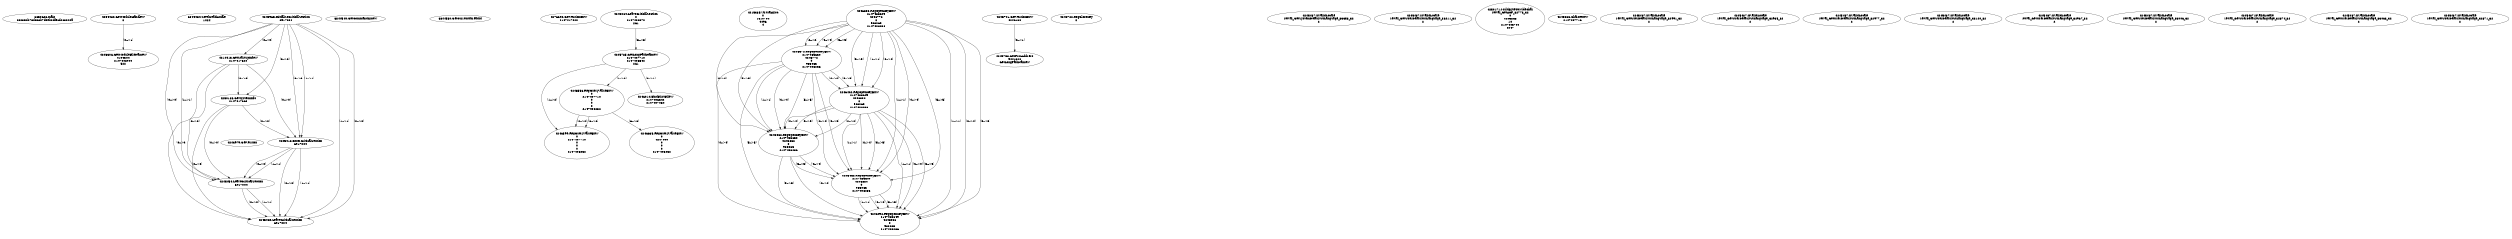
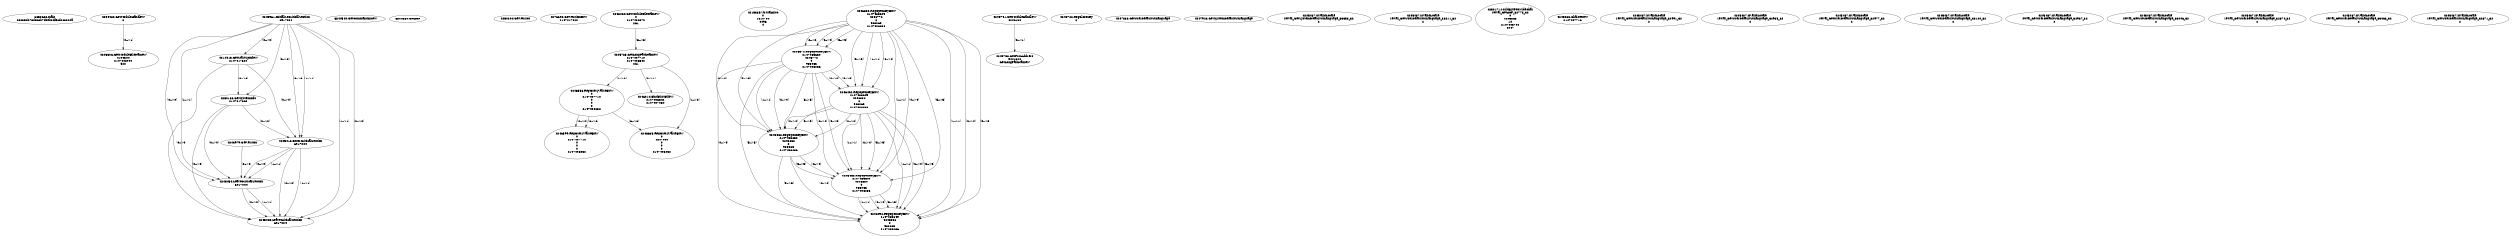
node "6844434.SetThreadLocale 1024": removed
node "4243965.InitializeCriticalSection 6917004": label "4243965.InitializeCriticalSection 6917004" -> "4243961.InitializeCriticalSection 6917004"
node "6844560.GetACP": added
node "6844580.GetCurrentThreadId": removed
node "4250204.GetVersion": added
node "4248064.LeaveCriticalSection 0 2147408370 261": label "4248064.LeaveCriticalSection 0 2147408370 261" -> "4248064.GetModuleFileNameW 0 2147408370 261"
node "4245741.GetVersionExW 4246160": label "4245741.GetVersionExW 4246160" -> "4245741.GetModuleHandleW 4246160"
node "4247883.GetUserDefaultUILanguage": added
node "4247923.GetSystemDefaultUILanguage": added
edge "4245785.GetLongPathNameW 2147407710 2147406542 261" -> "4246599.RegQueryValueExW 0 2147407710 0 0 0 2147408232": now "4245785.GetLongPathNameW 2147407710 2147406542 261" -> "4246635.RegQueryValueExW 0 4247000 0 0 0 2147408232"
edge "4214413.GetStartupInfoW 2147417624" -> "4245454.LeaveCriticalSection 6917004": now "4243979.GetVersion" -> "4245454.LeaveCriticalSection 6917004"
